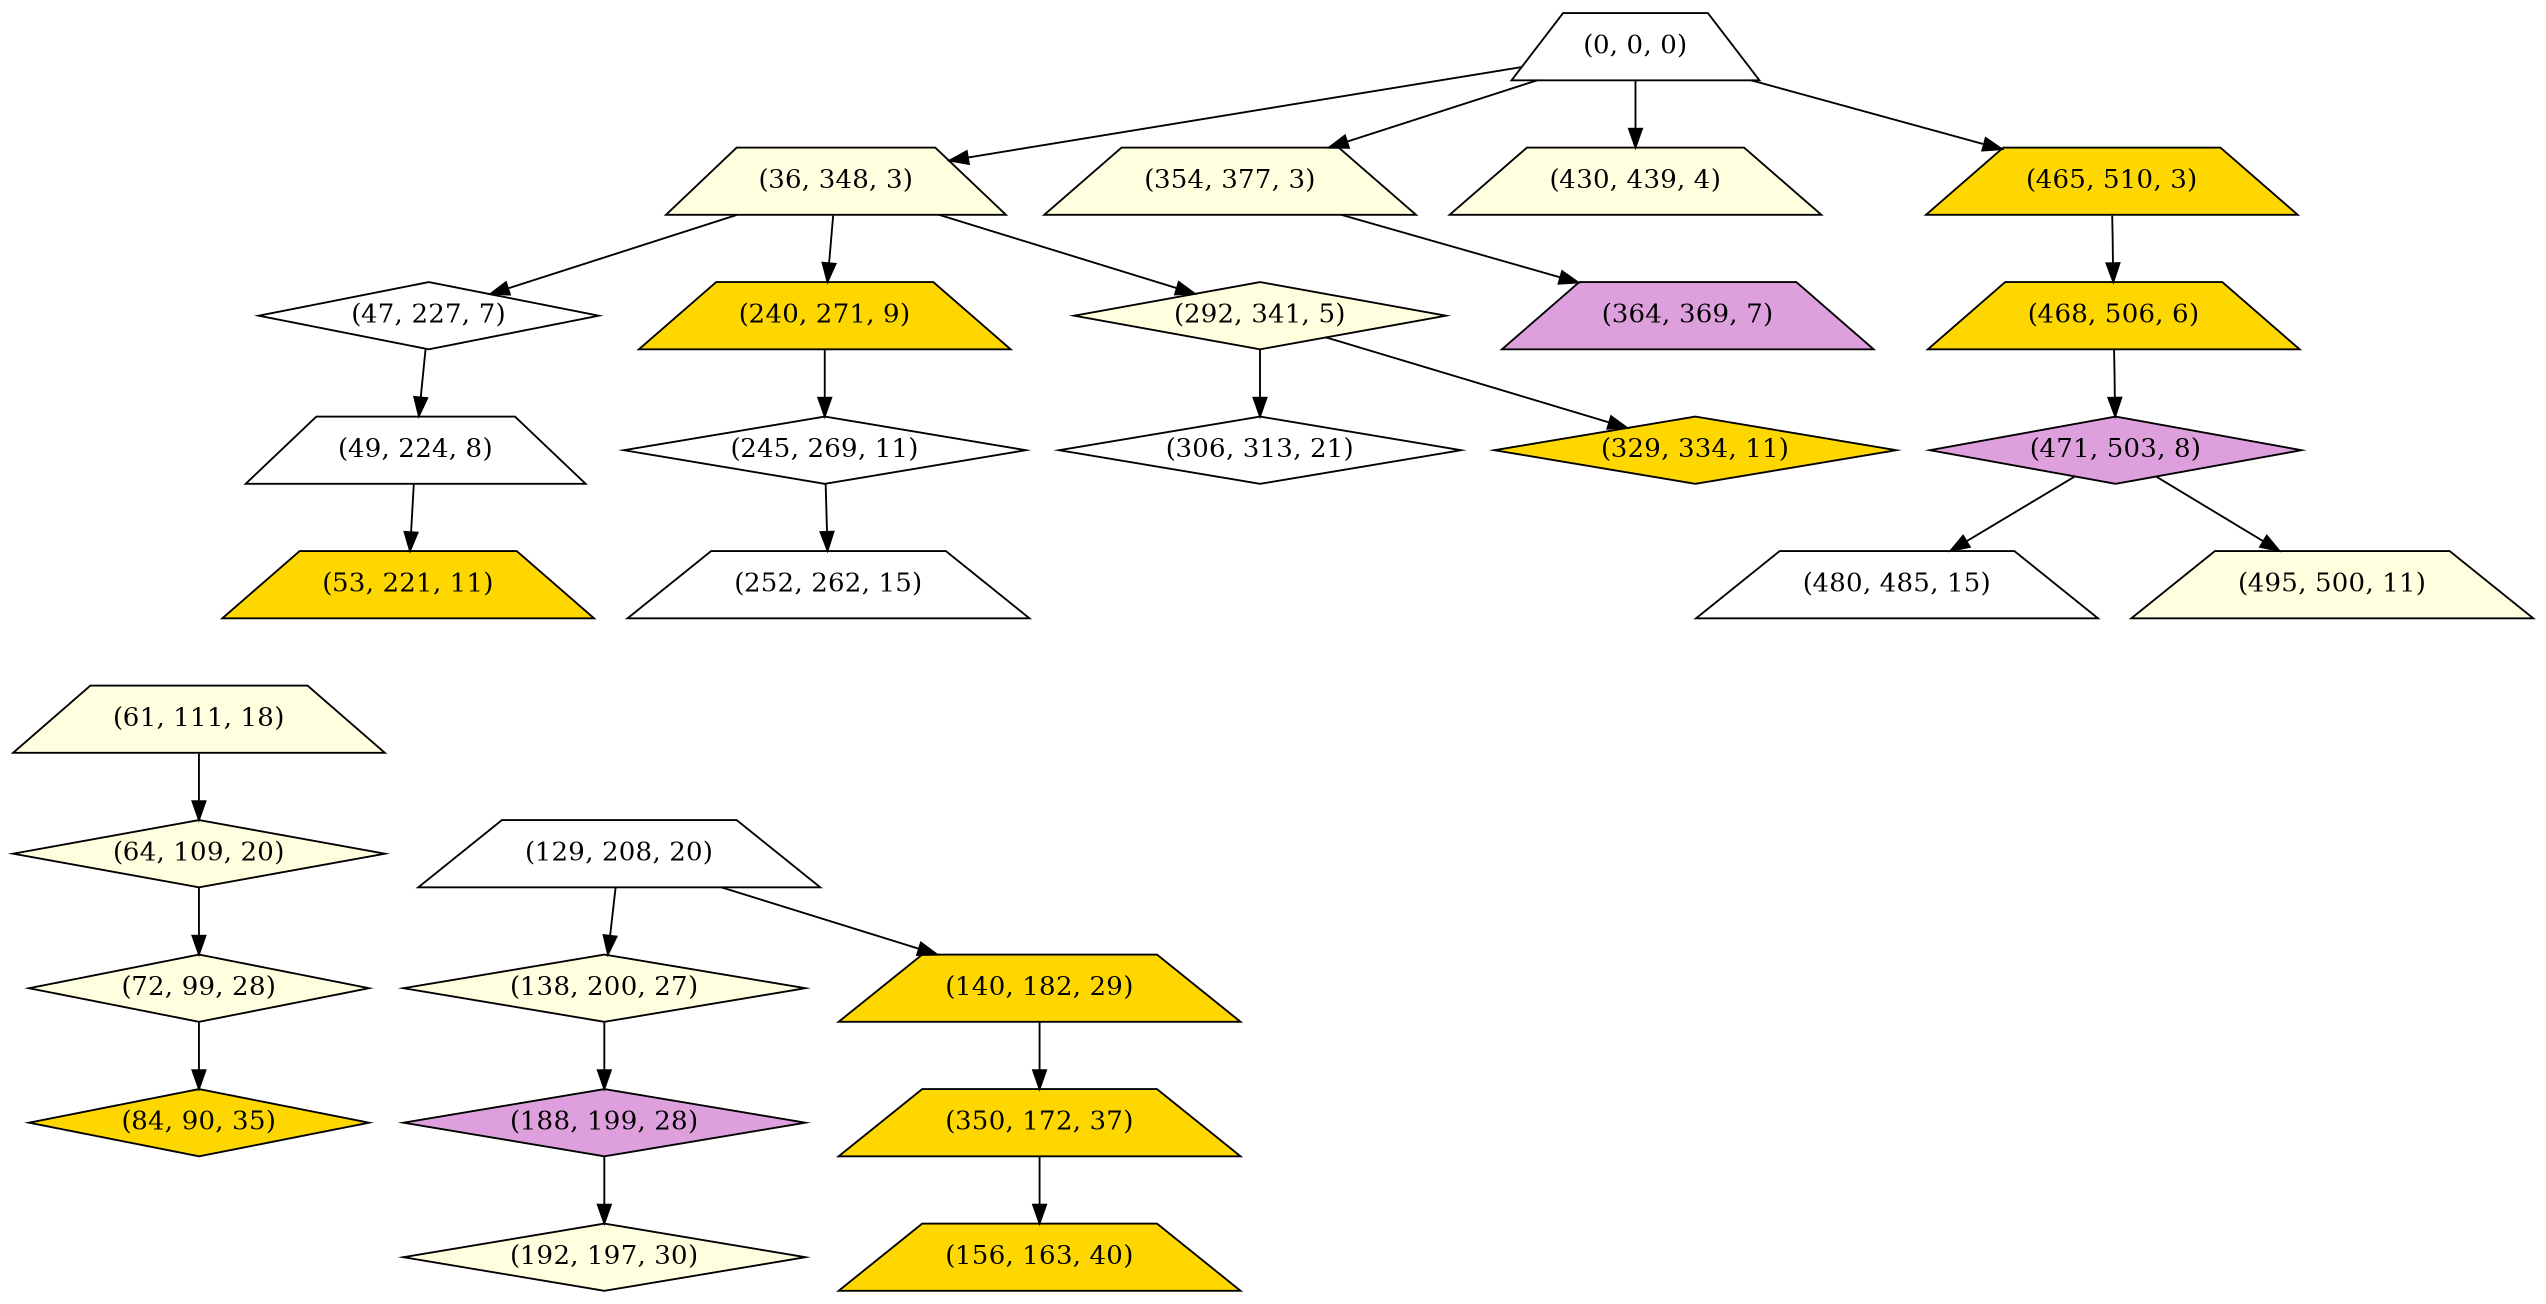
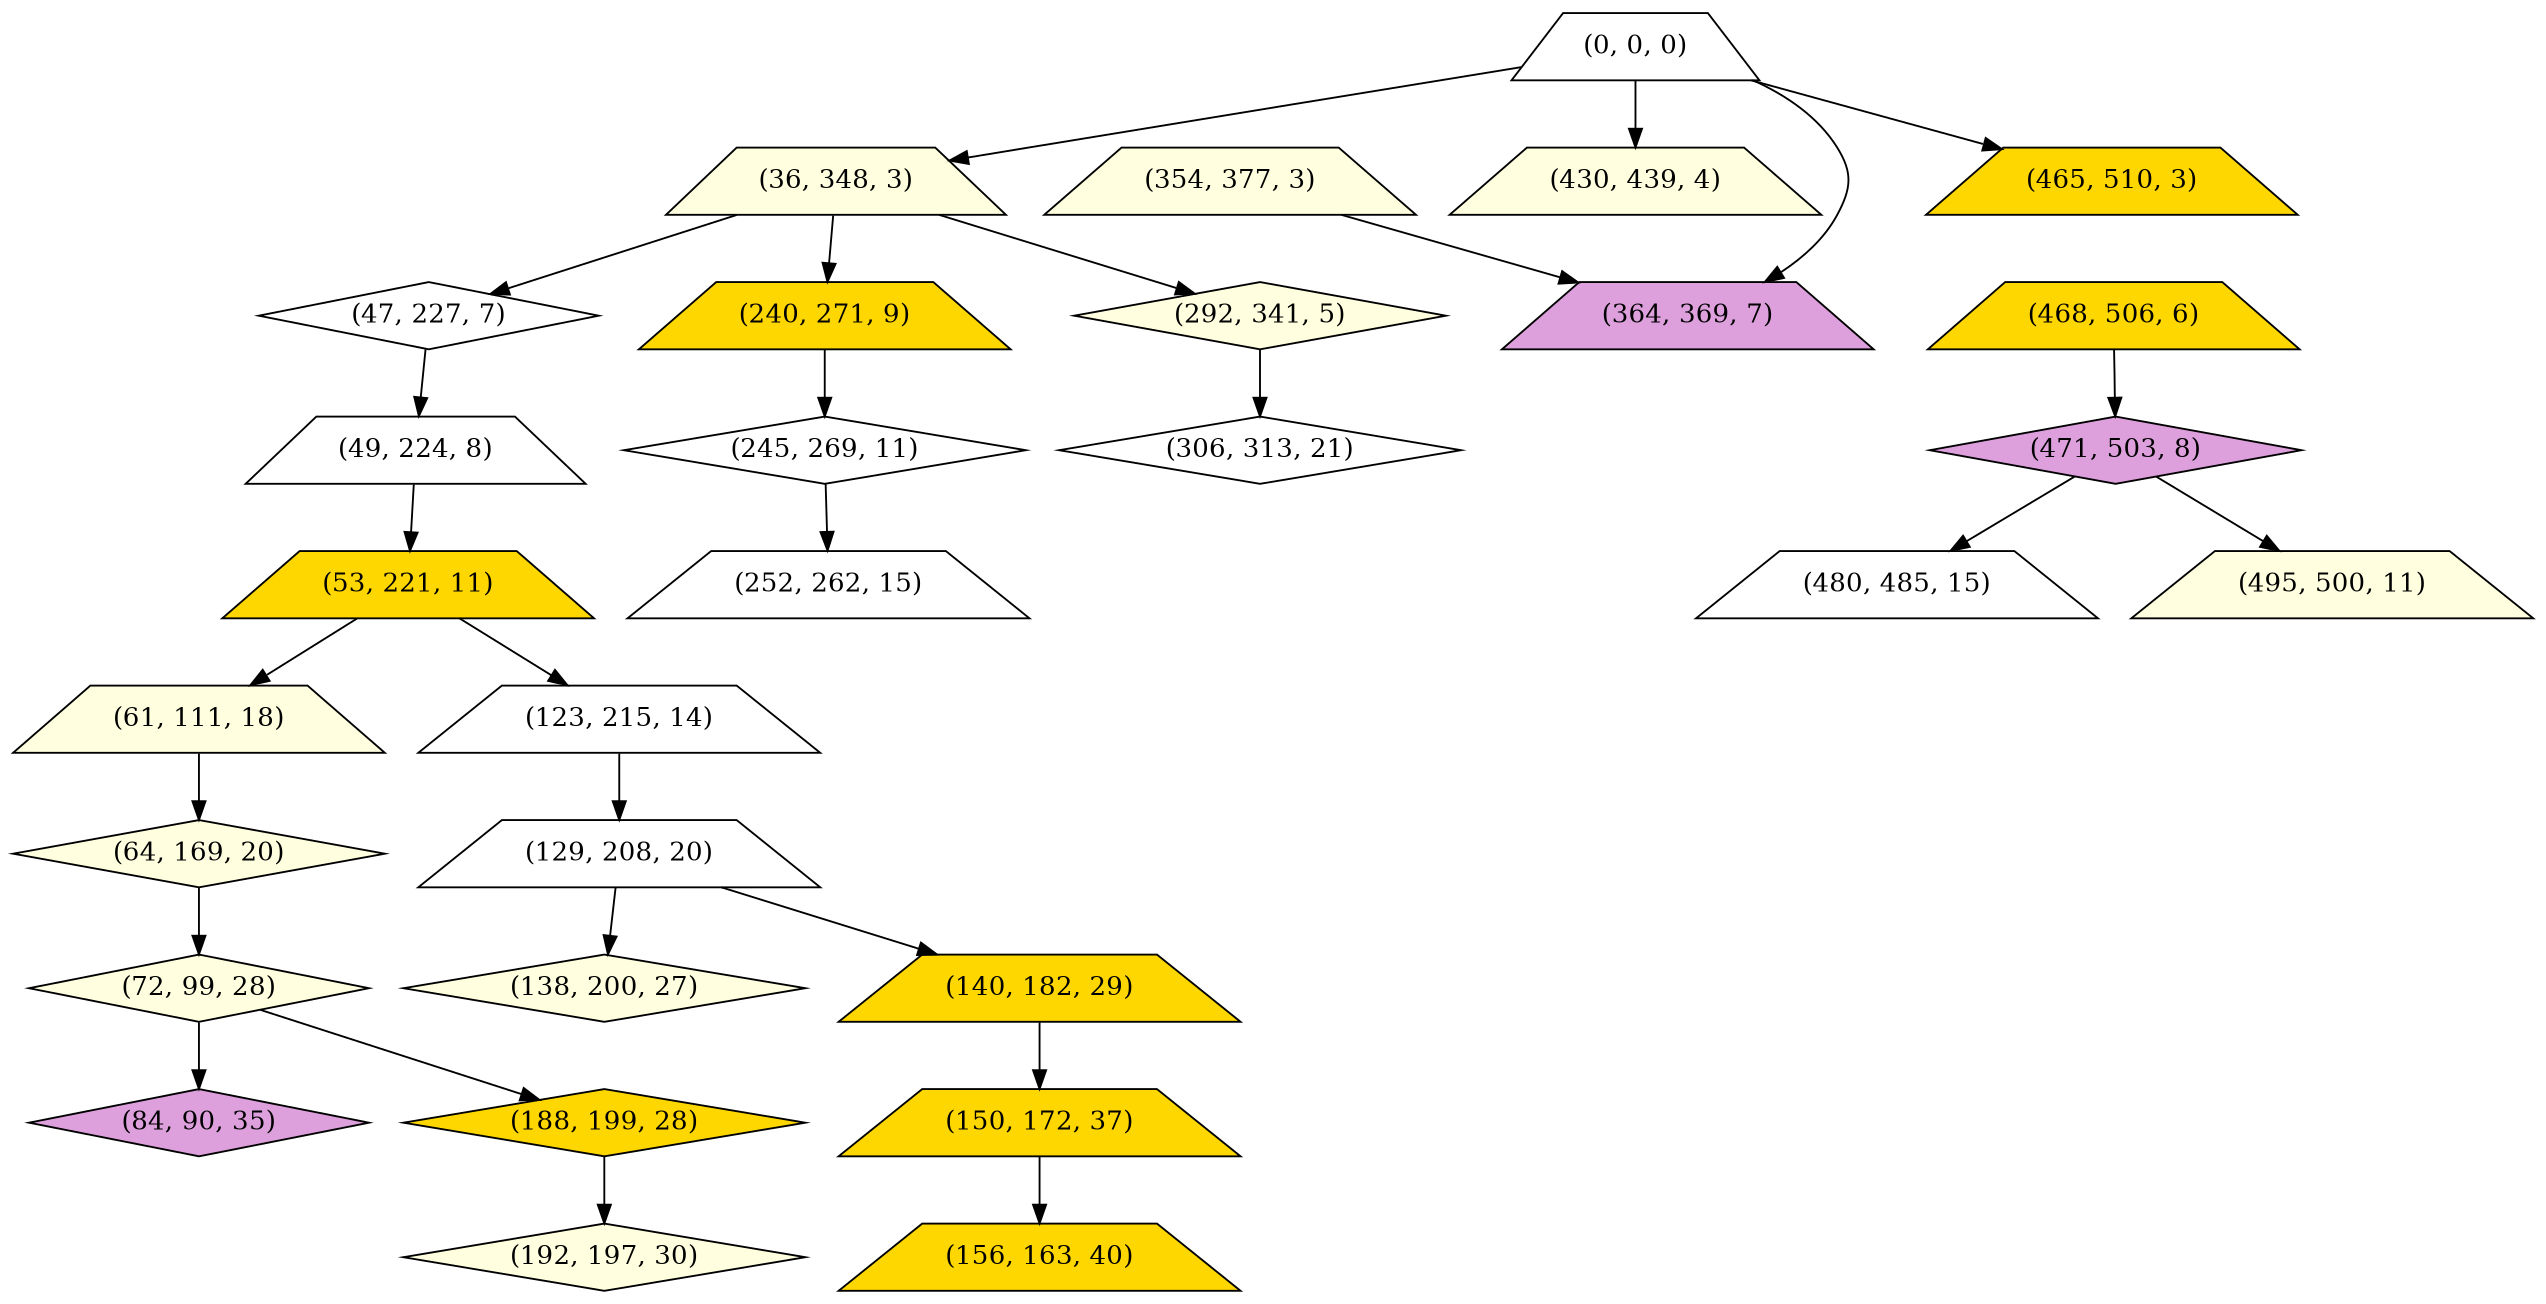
edge "(0, 0, 0)" -> "(354, 377, 3)": now "(0, 0, 0)" -> "(364, 369, 7)"
edge "(465, 510, 3)" -> "(468, 506, 6)": removed
node "(329, 334, 11)": removed
edge "(53, 221, 11)" -> "(61, 111, 18)": added
node "(123, 215, 14)": added
node "(64, 109, 20)": label "(64, 109, 20)" -> "(64, 169, 20)"
edge "(138, 200, 27)" -> "(188, 199, 28)": now "(72, 99, 28)" -> "(188, 199, 28)"
node "(84, 90, 35)": fillcolor gold -> plum
node "(188, 199, 28)": fillcolor plum -> gold
node "(350, 172, 37)": label "(350, 172, 37)" -> "(150, 172, 37)"
